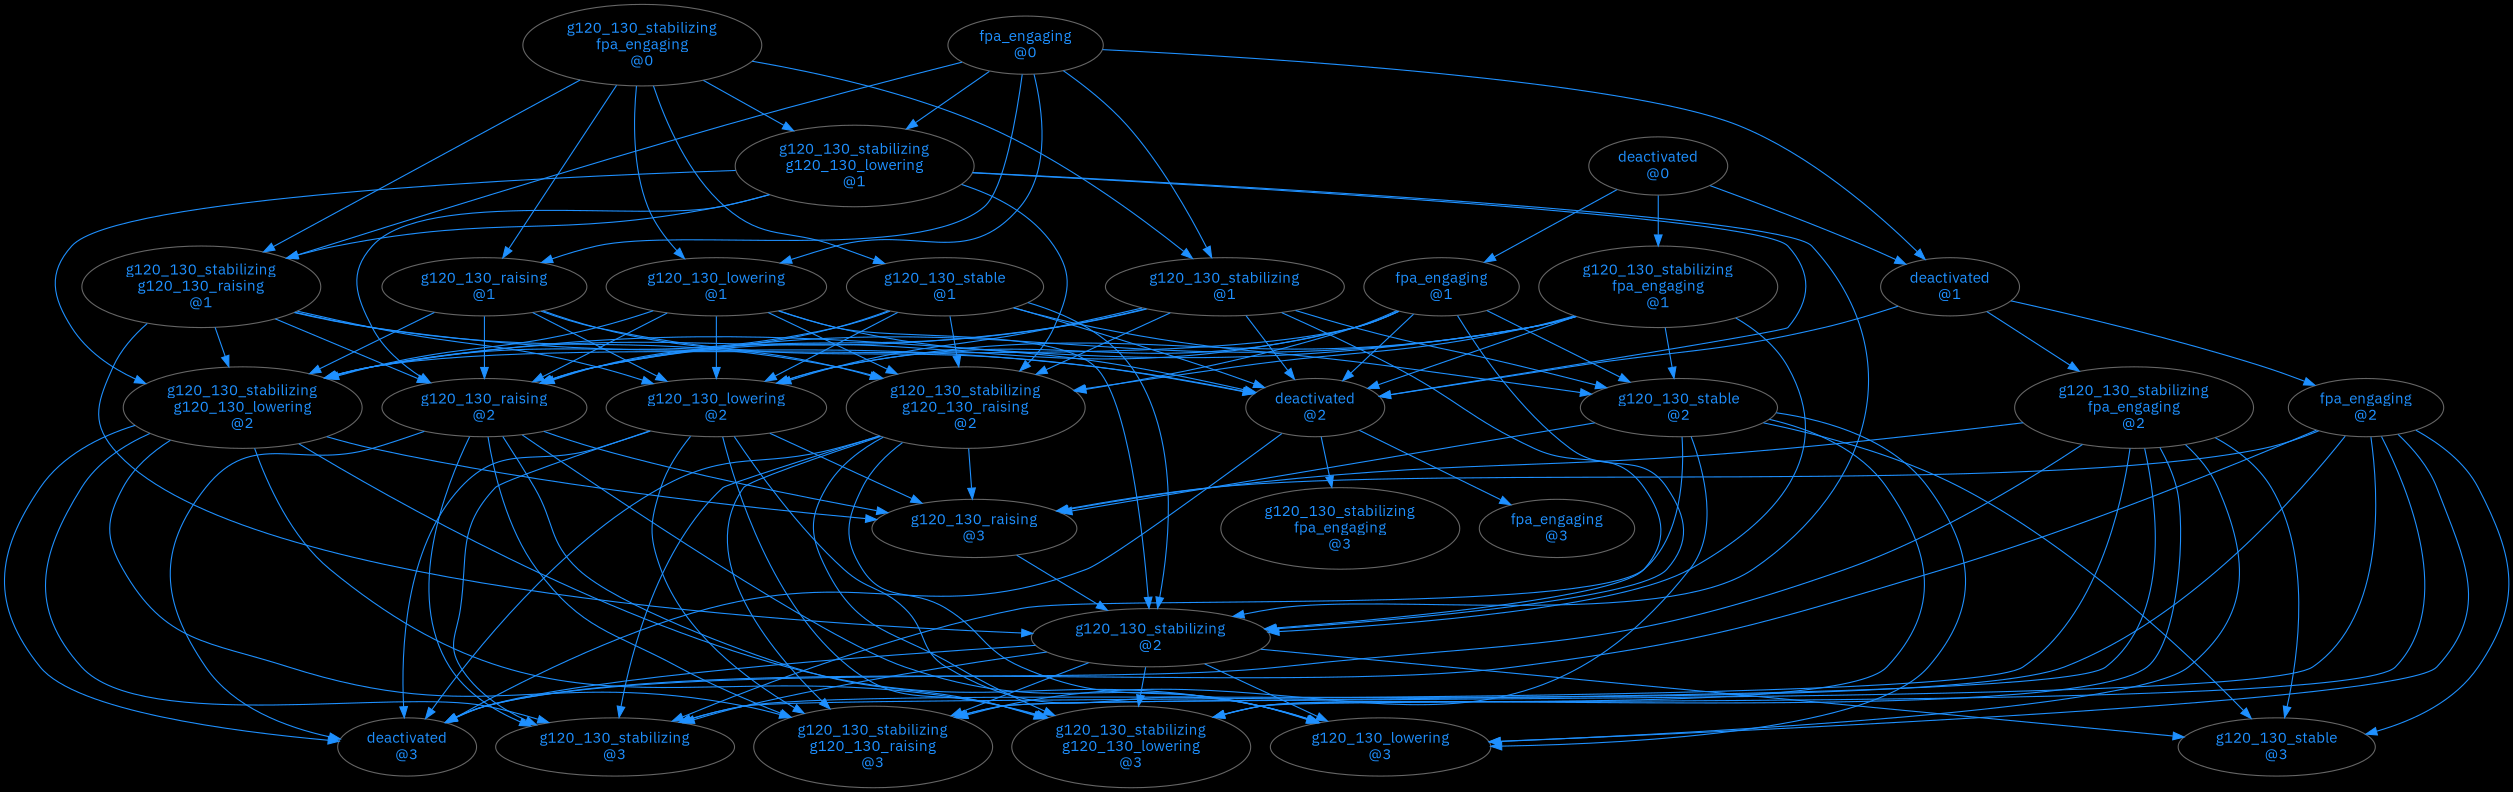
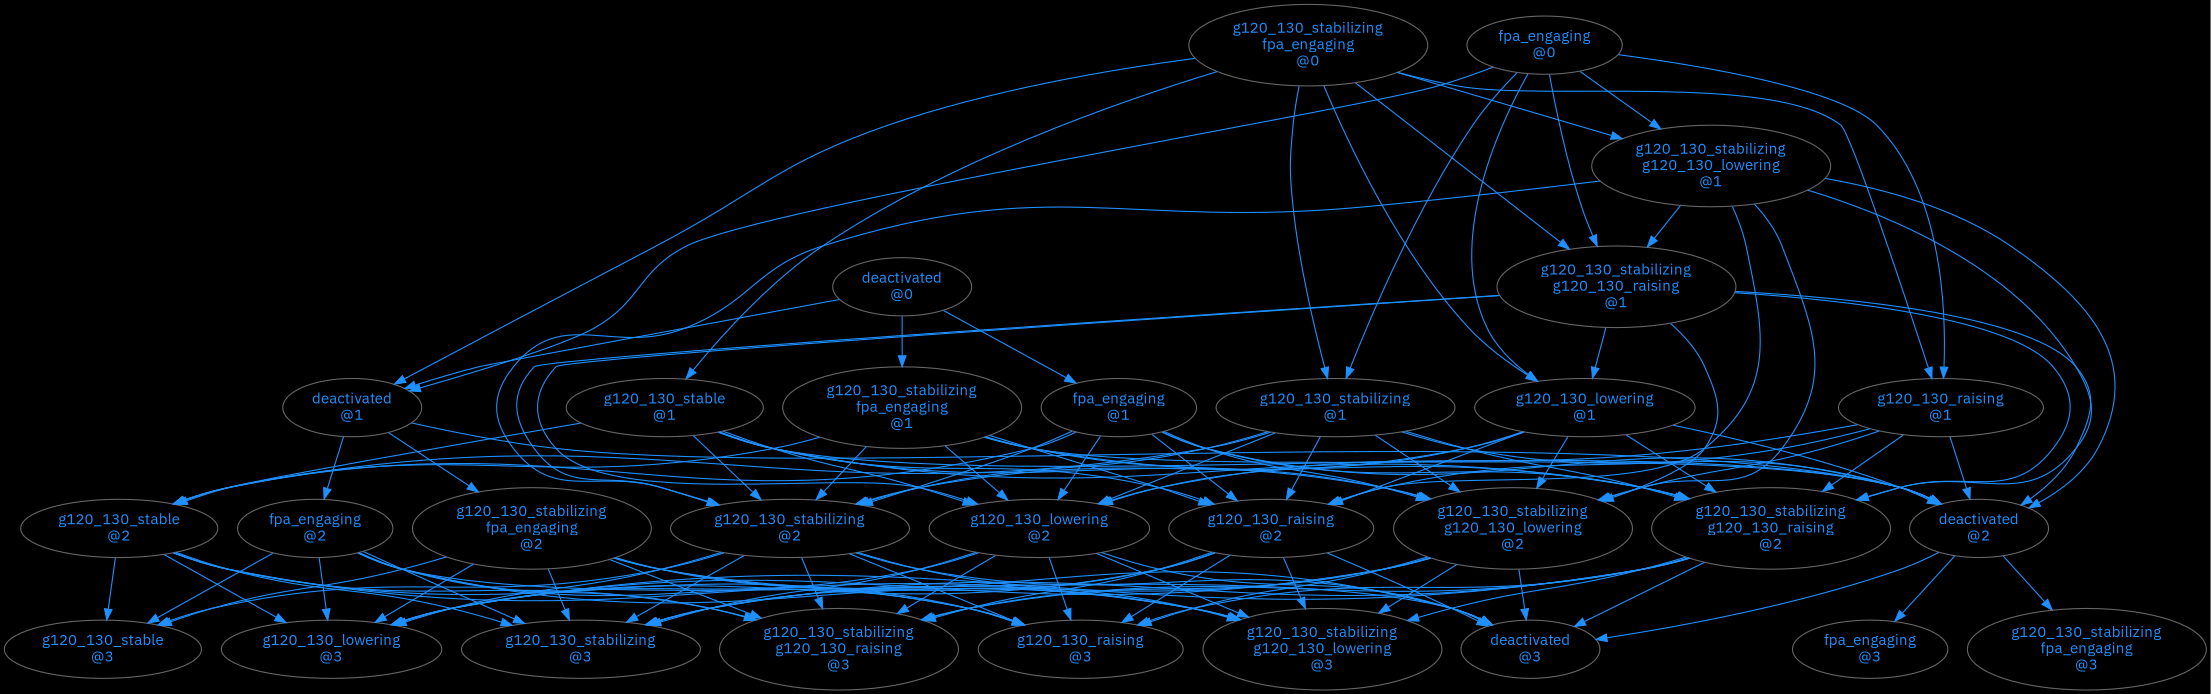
edge "g120_130_stabilizing fpa_engaging @0" -> "deactivated @1": added
edge "g120_130_stabilizing g120_130_raising @1" -> "g120_130_raising @2": now "g120_130_stabilizing g120_130_raising @1" -> "g120_130_lowering @1"
edge "g120_130_raising @3" -> "g120_130_stabilizing @2": reversed
